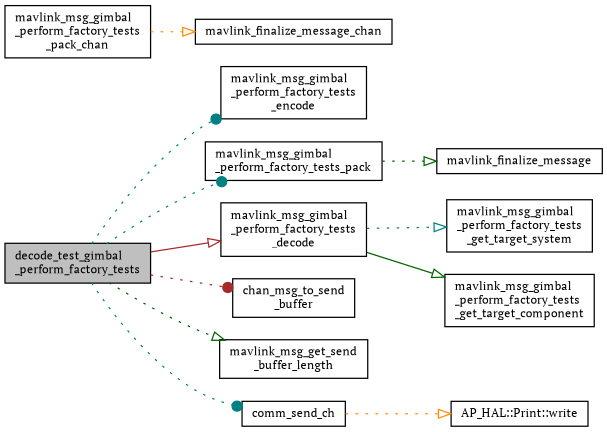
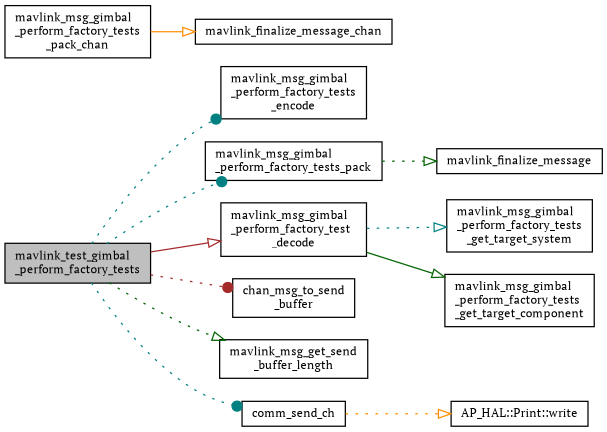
edge "mavlink_msg_gimbal _perform_factory_tests _pack_chan" -> "mavlink_finalize_message_chan": style dotted -> solid
node "mavlink_msg_gimbal _perform_factory_tests _decode": label "mavlink_msg_gimbal _perform_factory_tests _decode" -> "mavlink_msg_gimbal _perform_factory_test _decode"
node "decode_test_gimbal _perform_factory_tests": label "decode_test_gimbal _perform_factory_tests" -> "mavlink_test_gimbal _perform_factory_tests"
